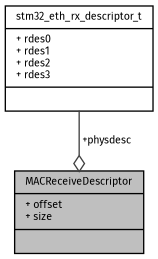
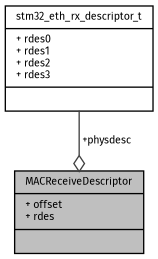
node "MACReceiveDescriptor": text "+ size" -> "+ rdes"
